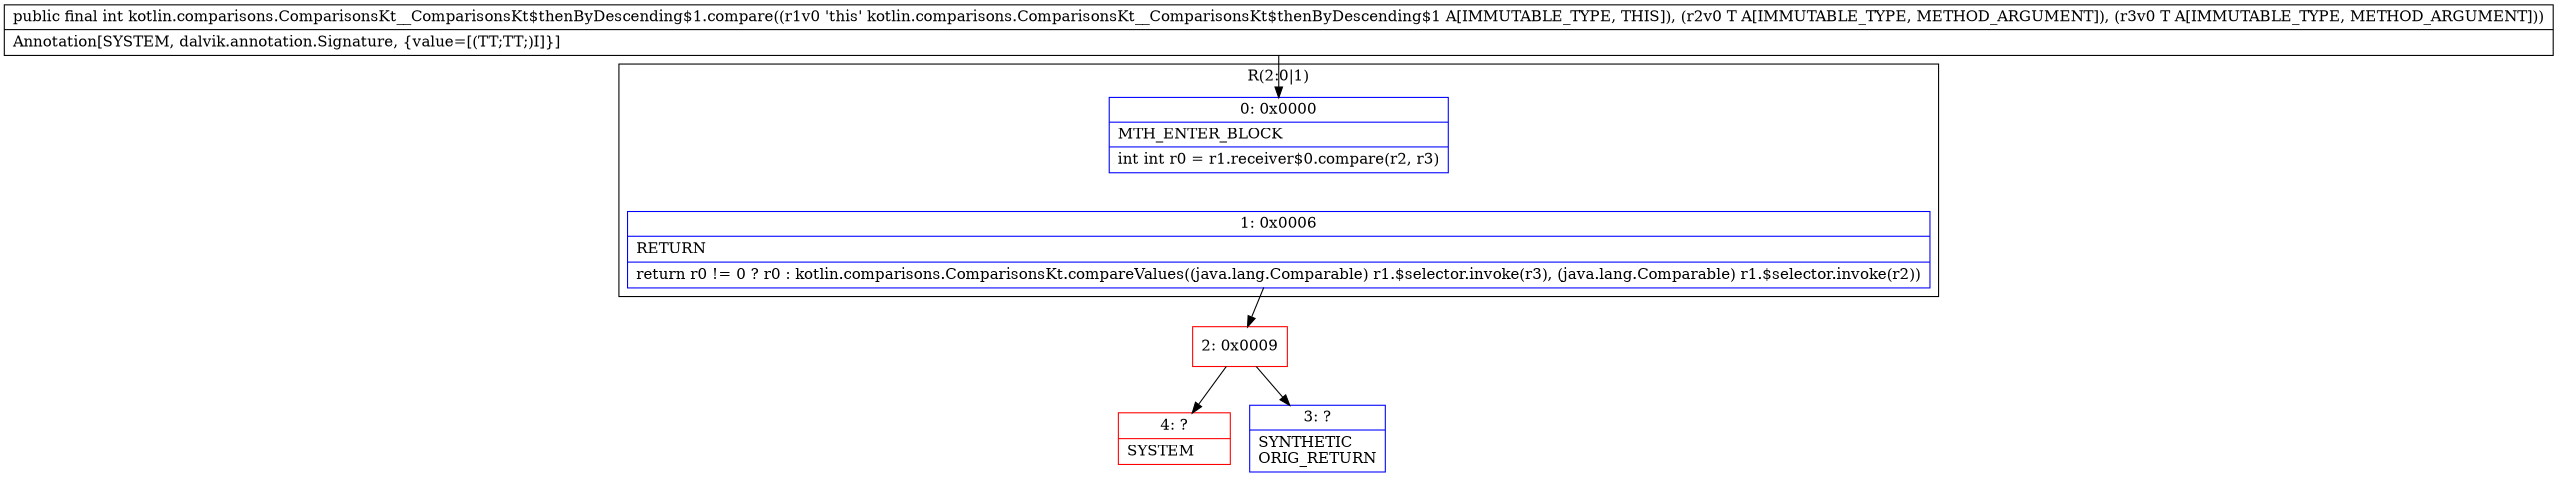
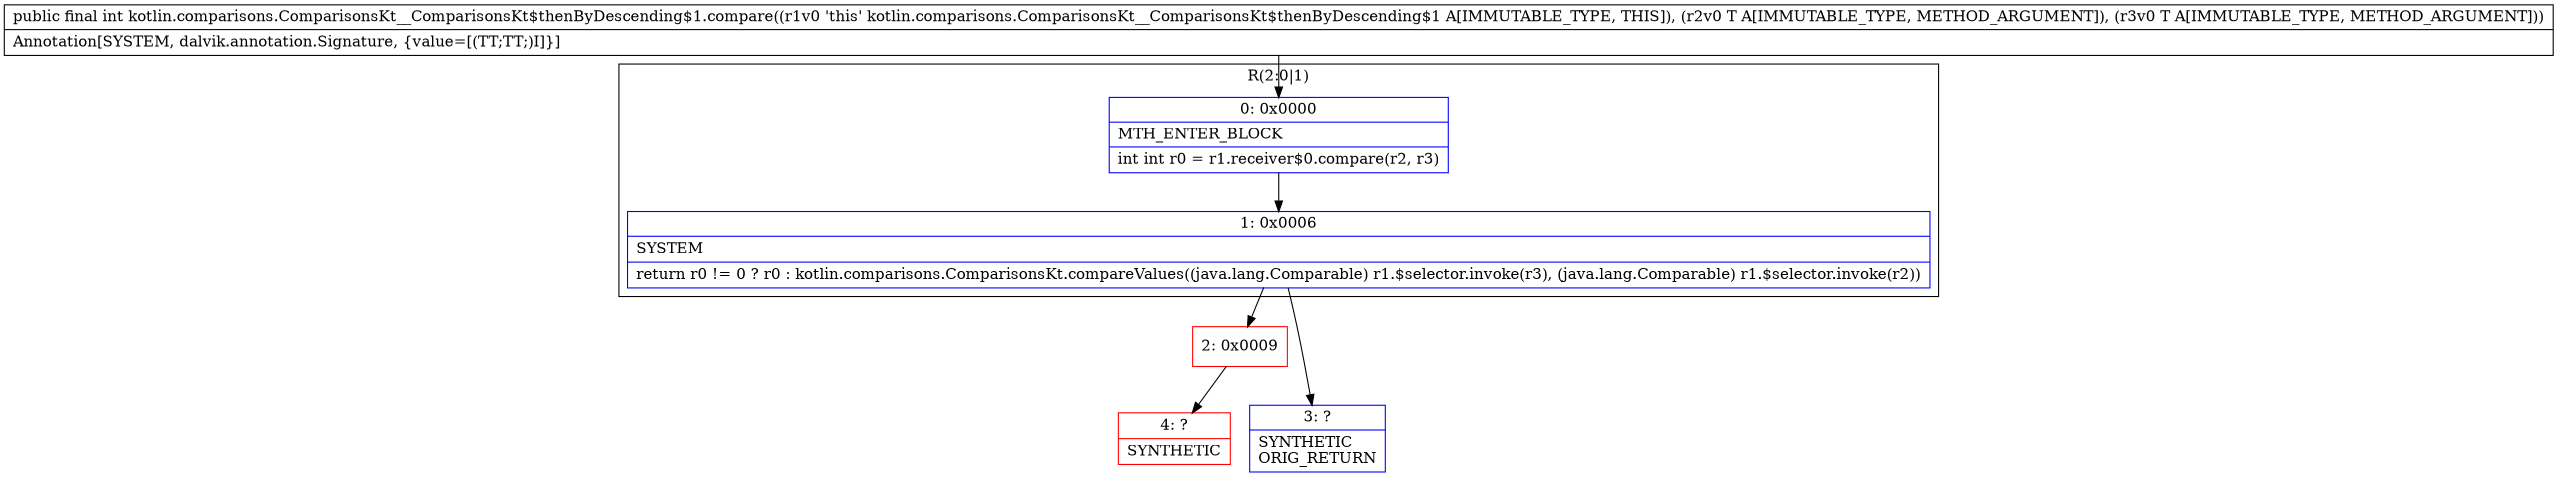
edge "0: 0x0000" -> "1: 0x0006": added
node "1: 0x0006": text "RETURN" -> "SYSTEM"
edge "2: 0x0009" -> "3: ?": now "1: 0x0006" -> "3: ?"
node "4: ?": text "SYSTEM" -> "SYNTHETIC"
